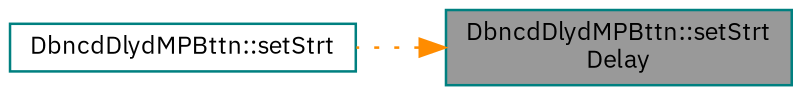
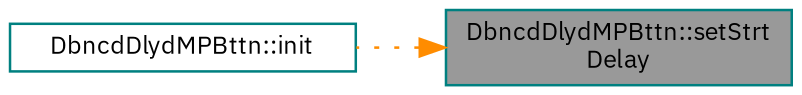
node "DbncdDlydMPBttn::setStrt": label "DbncdDlydMPBttn::setStrt" -> "DbncdDlydMPBttn::init"
